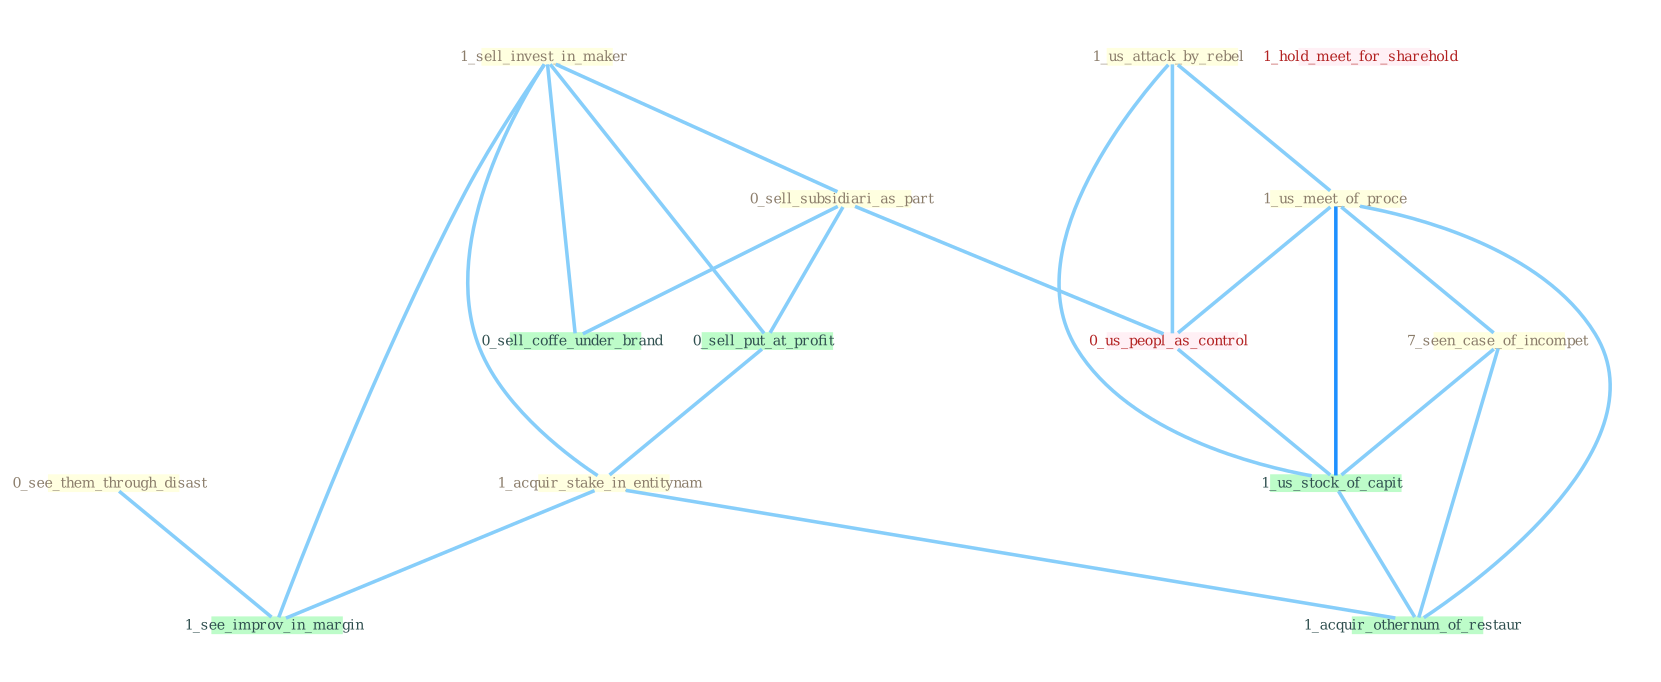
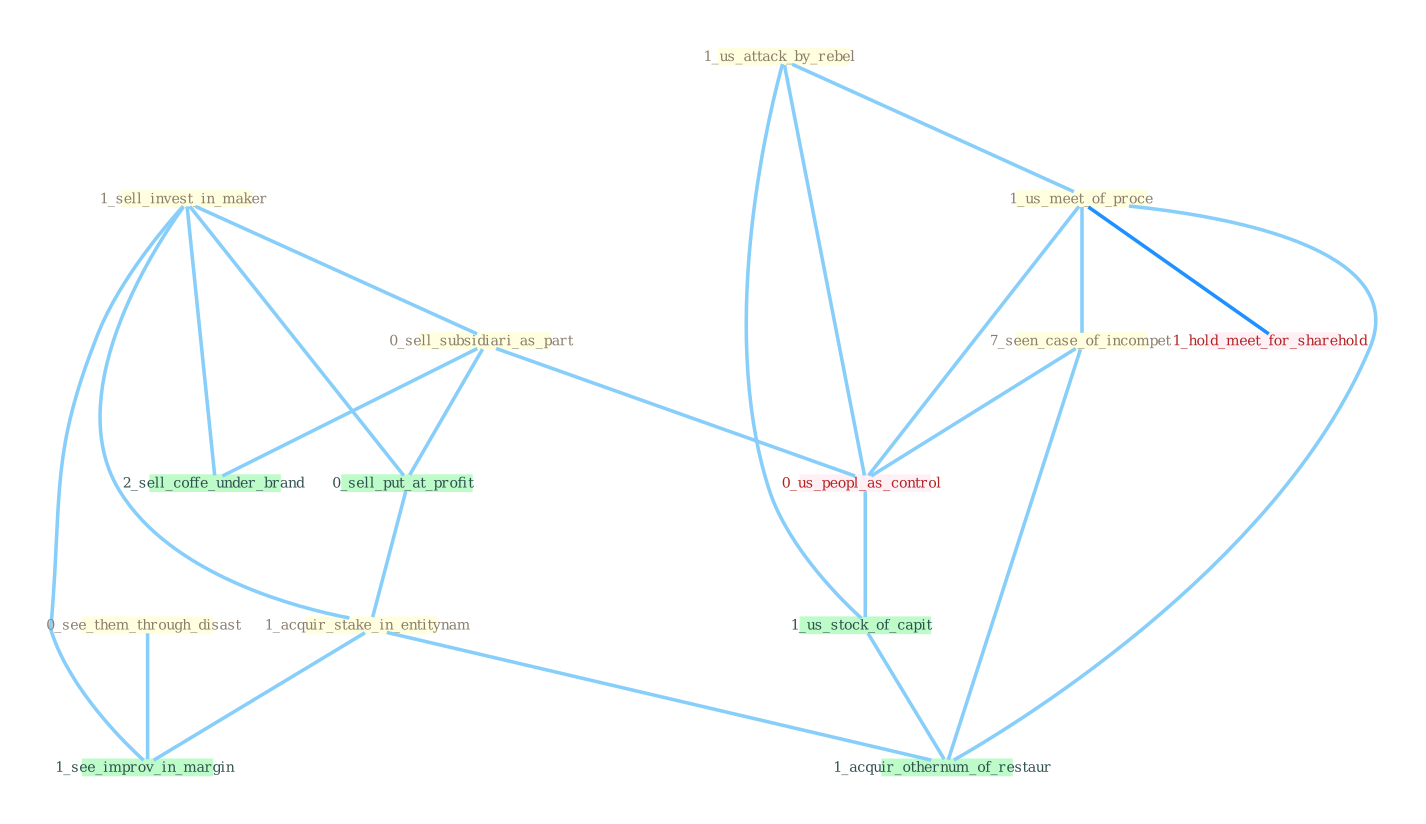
node "0_sell_coffe_under_brand": label "0_sell_coffe_under_brand" -> "2_sell_coffe_under_brand"
edge "1_us_meet_of_proce" -- "1_us_stock_of_capit": now "1_us_meet_of_proce" -- "1_hold_meet_for_sharehold"
edge "7_seen_case_of_incompet" -- "1_us_stock_of_capit": now "7_seen_case_of_incompet" -- "0_us_peopl_as_control"
